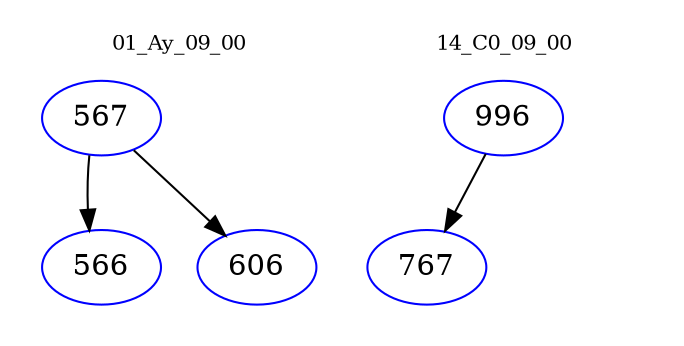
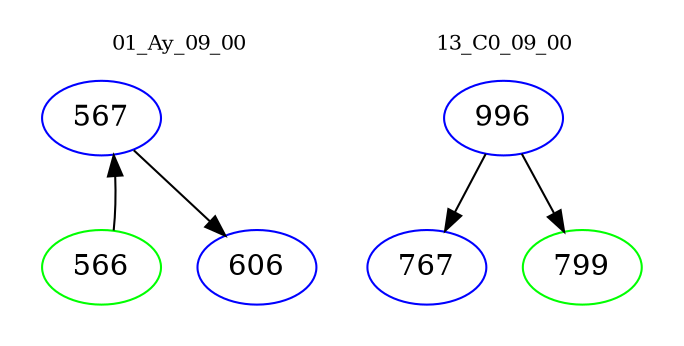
cluster "14_C0_09_00": label "14_C0_09_00" -> "13_C0_09_00"
edge "567" -> "566": reversed
node "566": color blue -> green
node "799": added
